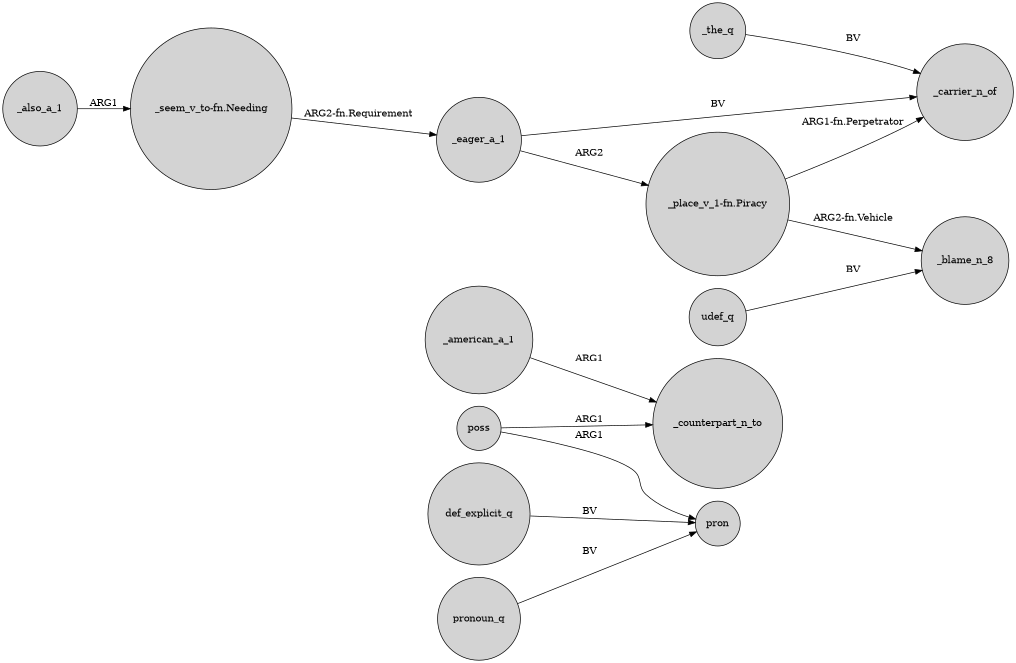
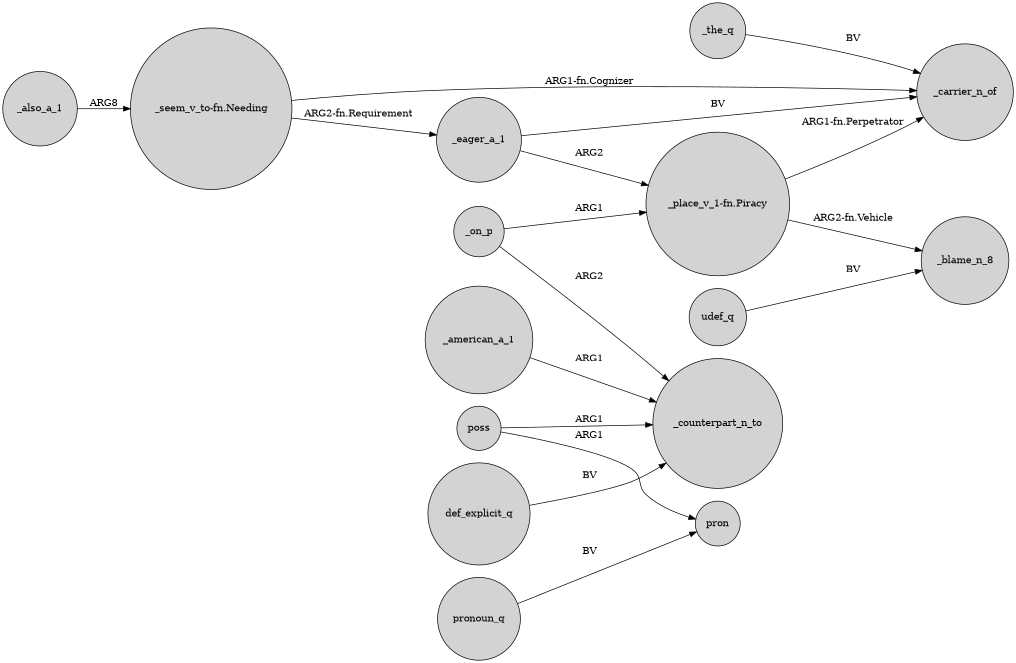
edge "_seem_v_to-fn.Needing" -> "_carrier_n_of": added, label "ARG1-fn.Cognizer"
edge "_also_a_1" -> "_seem_v_to-fn.Needing": label "ARG1" -> "ARG8"
node "_on_p": added
edge "def_explicit_q" -> "pron": now "def_explicit_q" -> "_counterpart_n_to"
